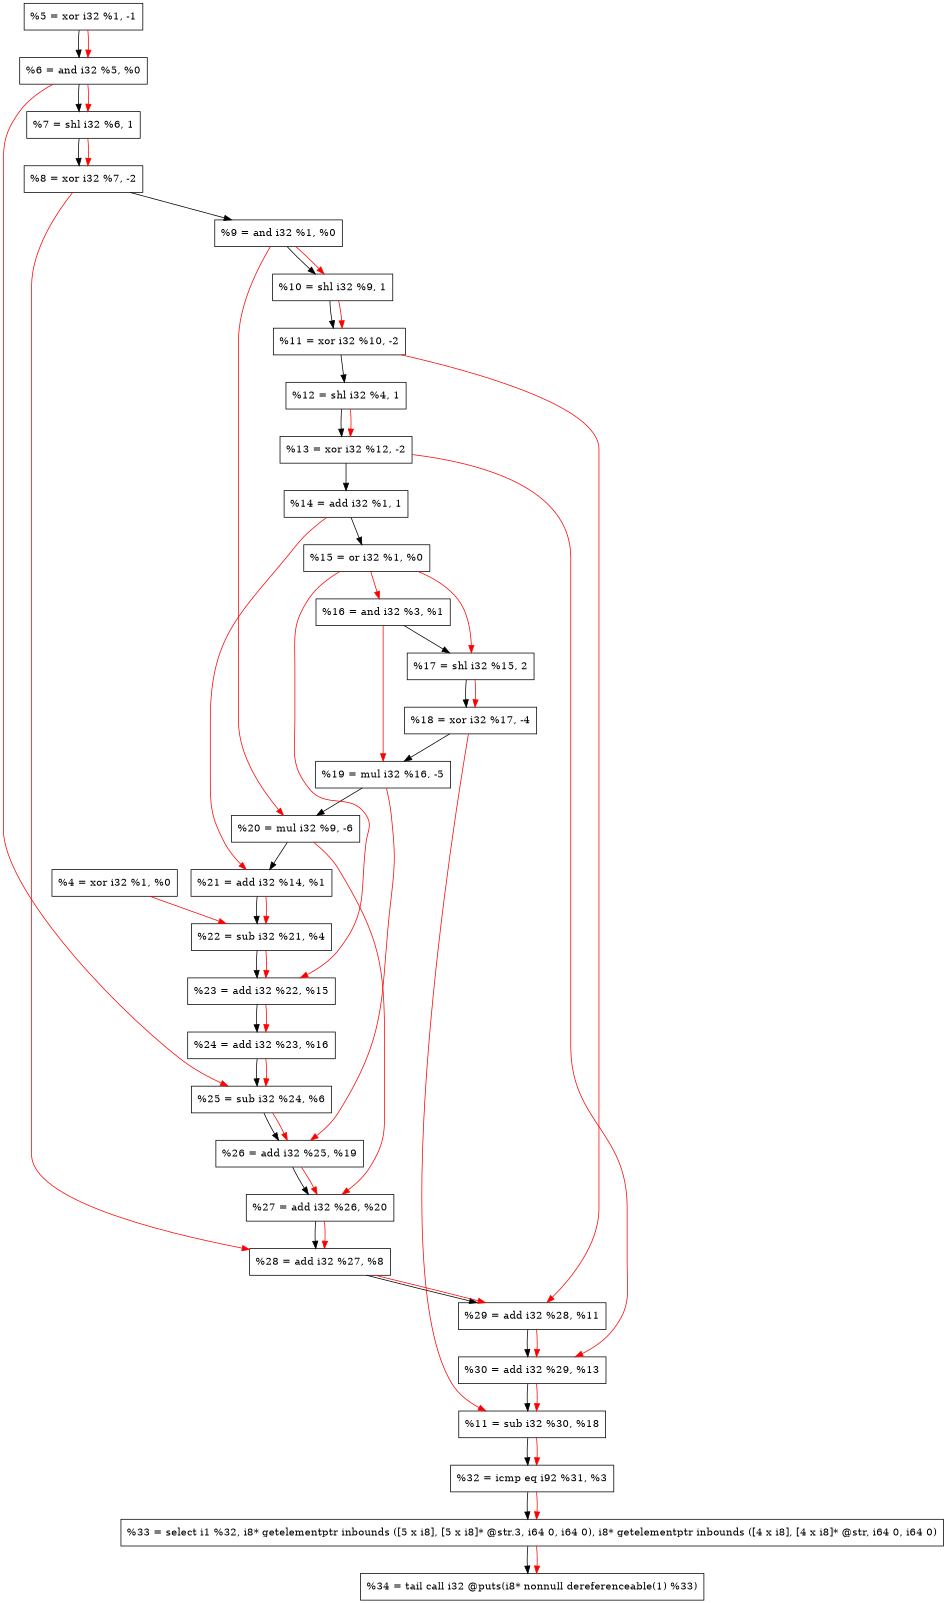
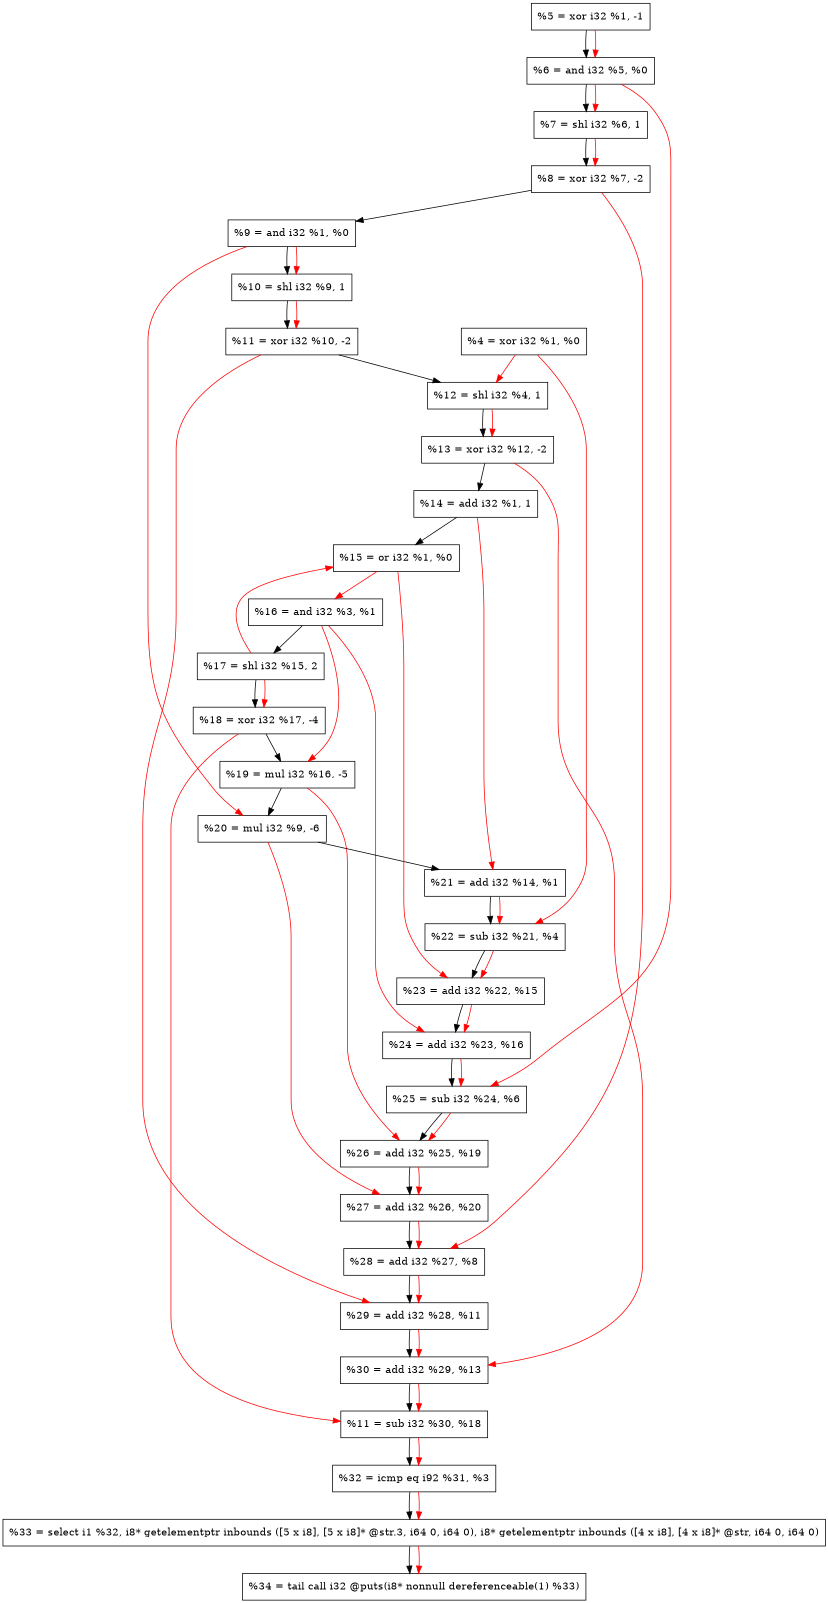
edge "%4 = xor i32 %1, %0" -> "%12 = shl i32 %4, 1": added
edge "%15 = or i32 %1, %0" -> "%17 = shl i32 %15, 2": reversed
edge "%16 = and i32 %3, %1" -> "%24 = add i32 %23, %16": added
